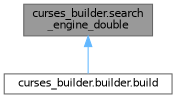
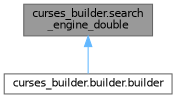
node "curses_builder.builder.build": label "curses_builder.builder.build" -> "curses_builder.builder.builder"
